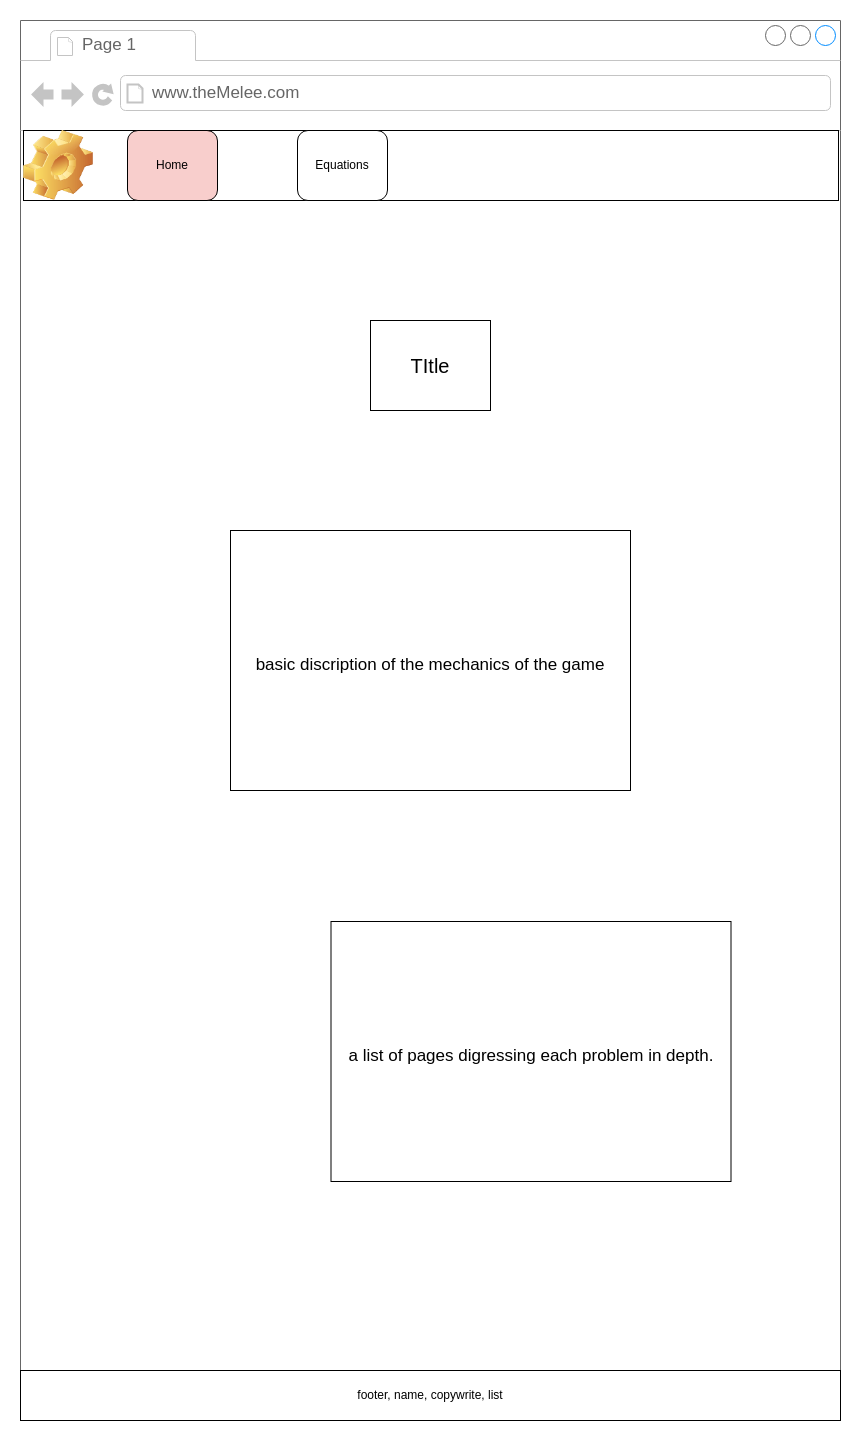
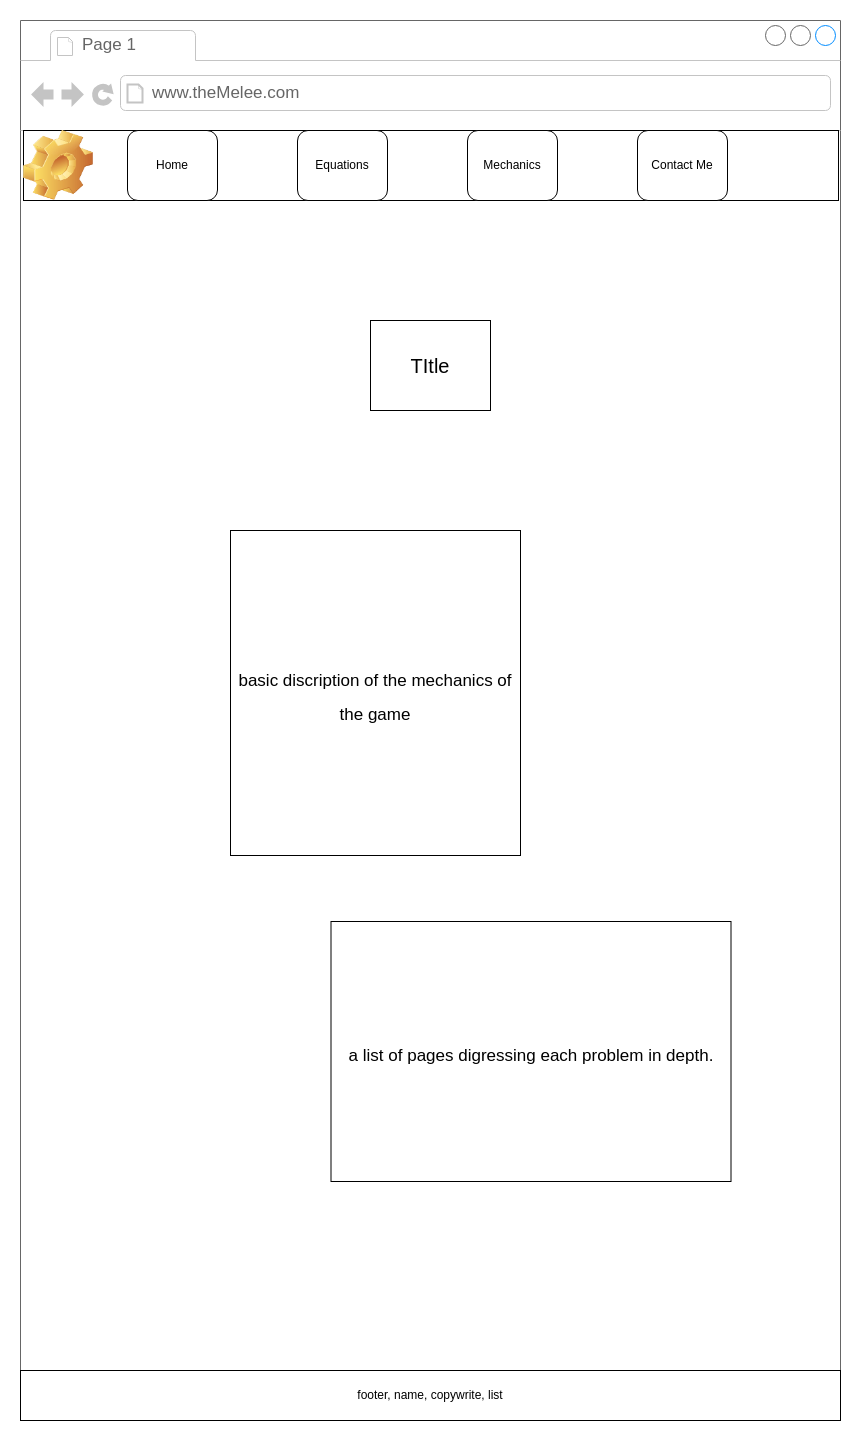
node "Home": fillcolor #f8cecc -> #ffffff
node "Mechanics": added
node "Contact Me": added
node "basic discription of the mechanics of the game": size 400x260 -> 290x325
